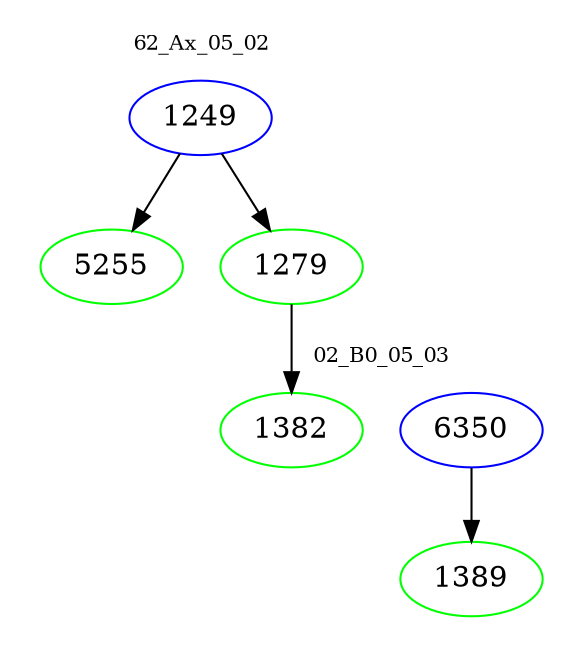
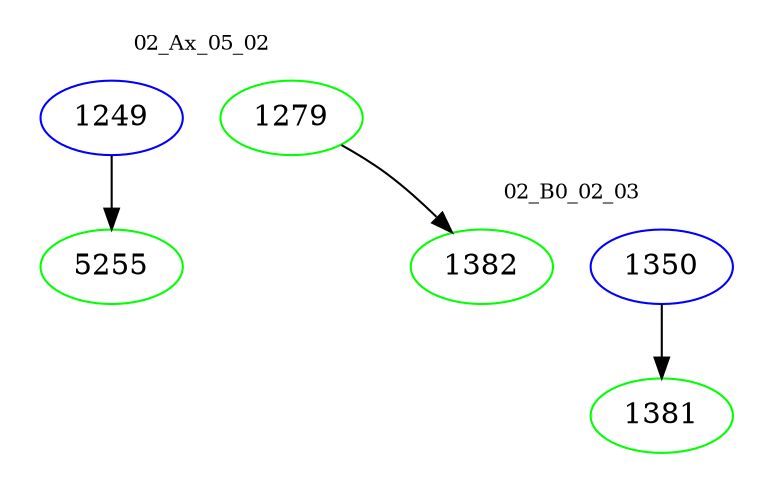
cluster "62_Ax_05_02": label "62_Ax_05_02" -> "02_Ax_05_02"
edge "1249" -> "1279": removed
cluster "02_B0_05_03": label "02_B0_05_03" -> "02_B0_02_03"
node "6350": label "6350" -> "1350"
node "1389": label "1389" -> "1381"
